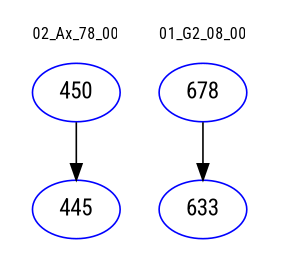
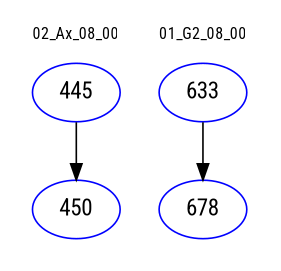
cluster "02_Ax_78_00": label "02_Ax_78_00" -> "02_Ax_08_00"
edge "450" -> "445": reversed
edge "678" -> "633": reversed
